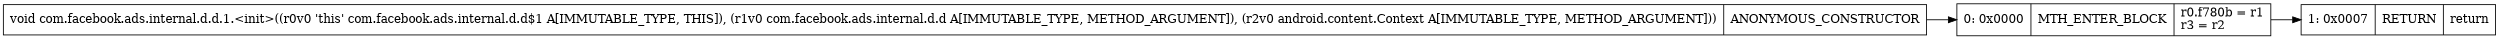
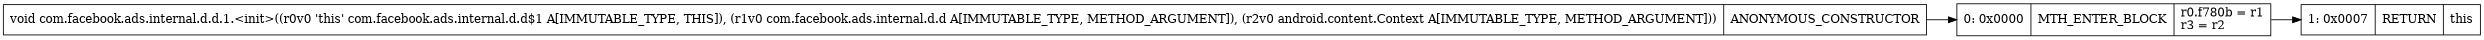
node "1: 0x0007": text "return" -> "this"
